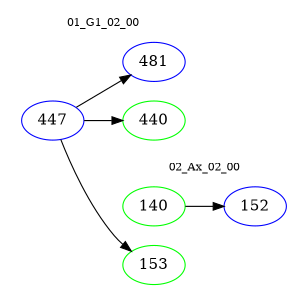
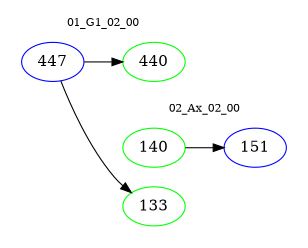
node "481": removed
node "152": label "152" -> "151"
node "153": label "153" -> "133"
